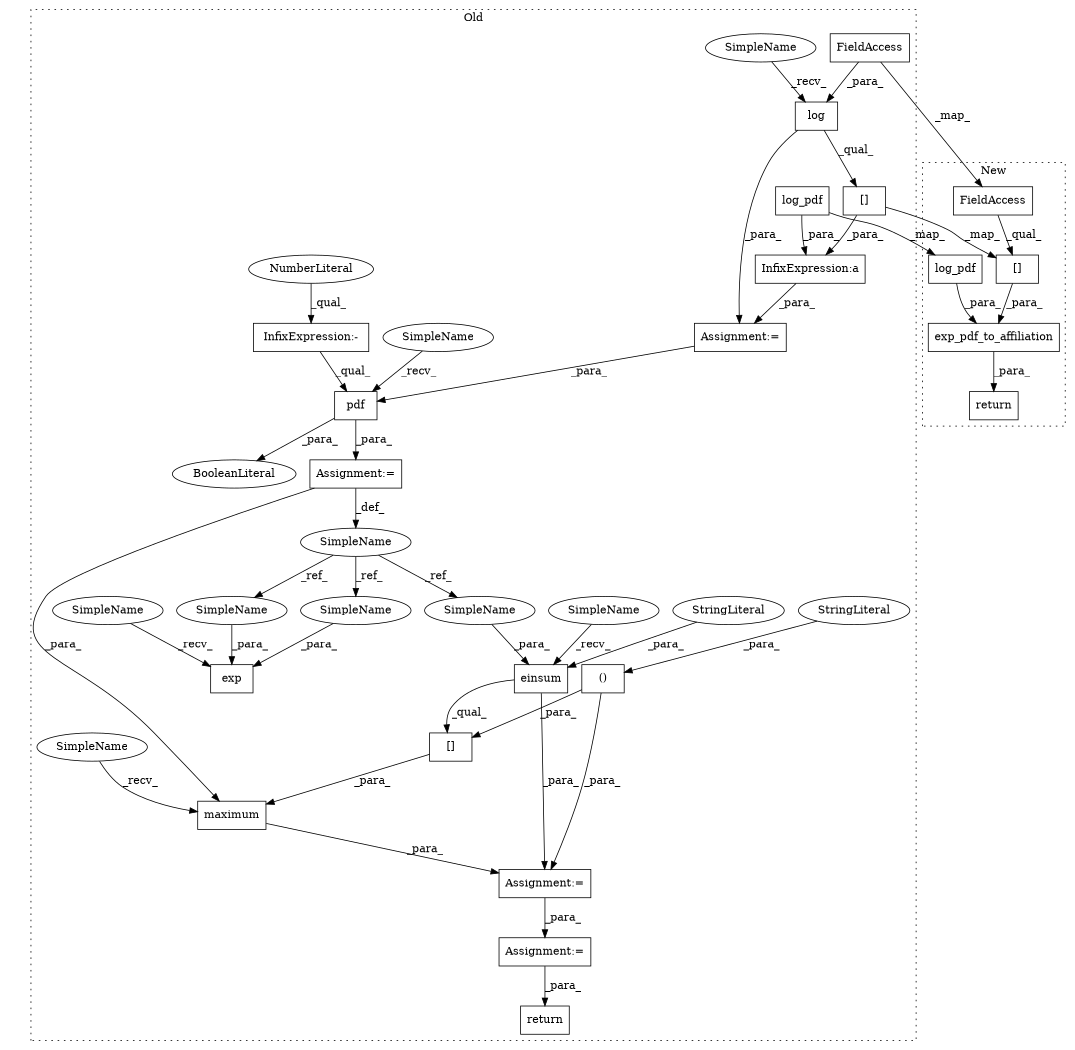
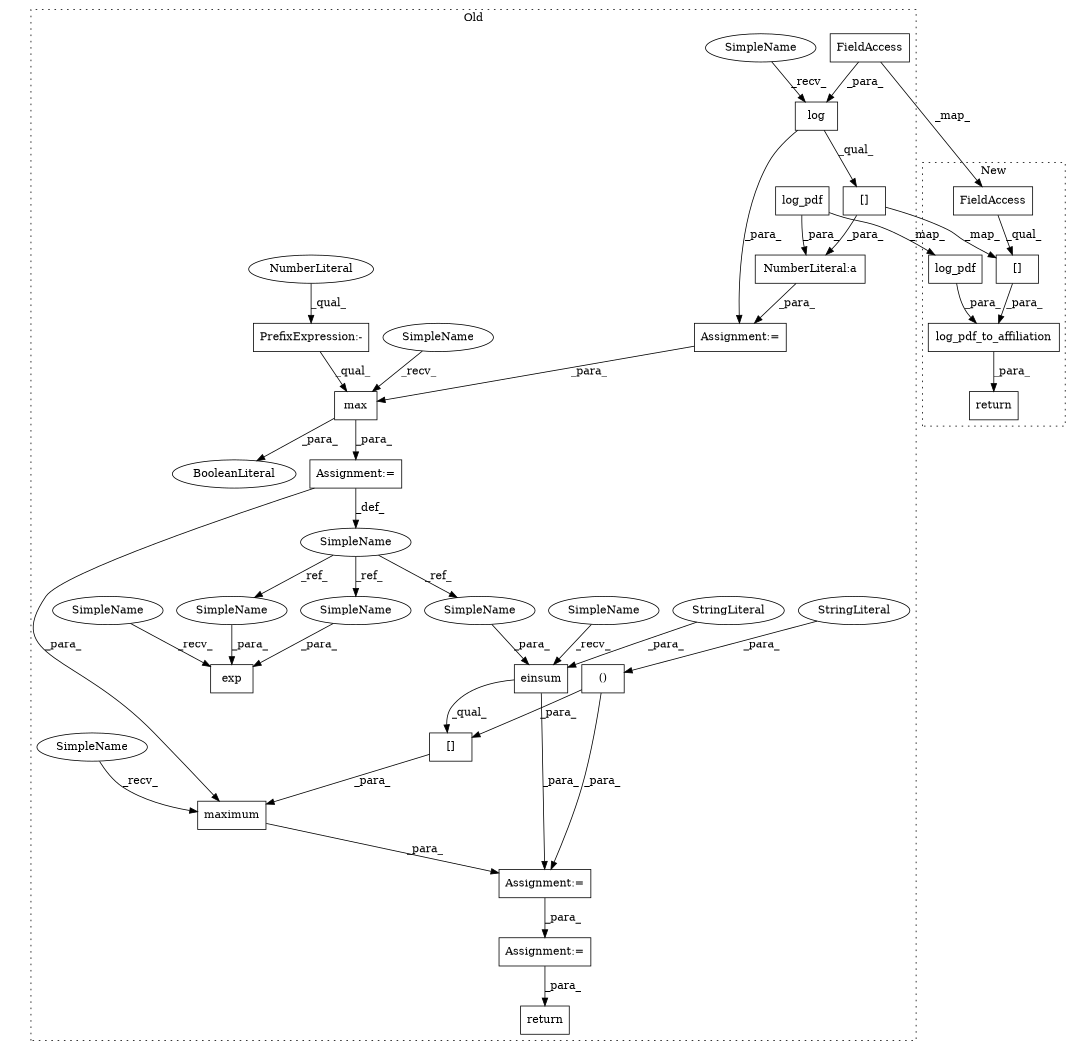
node "InfixExpression:a": label "InfixExpression:a" -> "NumberLiteral:a"
node "InfixExpression:-": label "InfixExpression:-" -> "PrefixExpression:-"
node "exp_pdf_to_affiliation": label "exp_pdf_to_affiliation" -> "log_pdf_to_affiliation"
node "pdf": label "pdf" -> "max"
